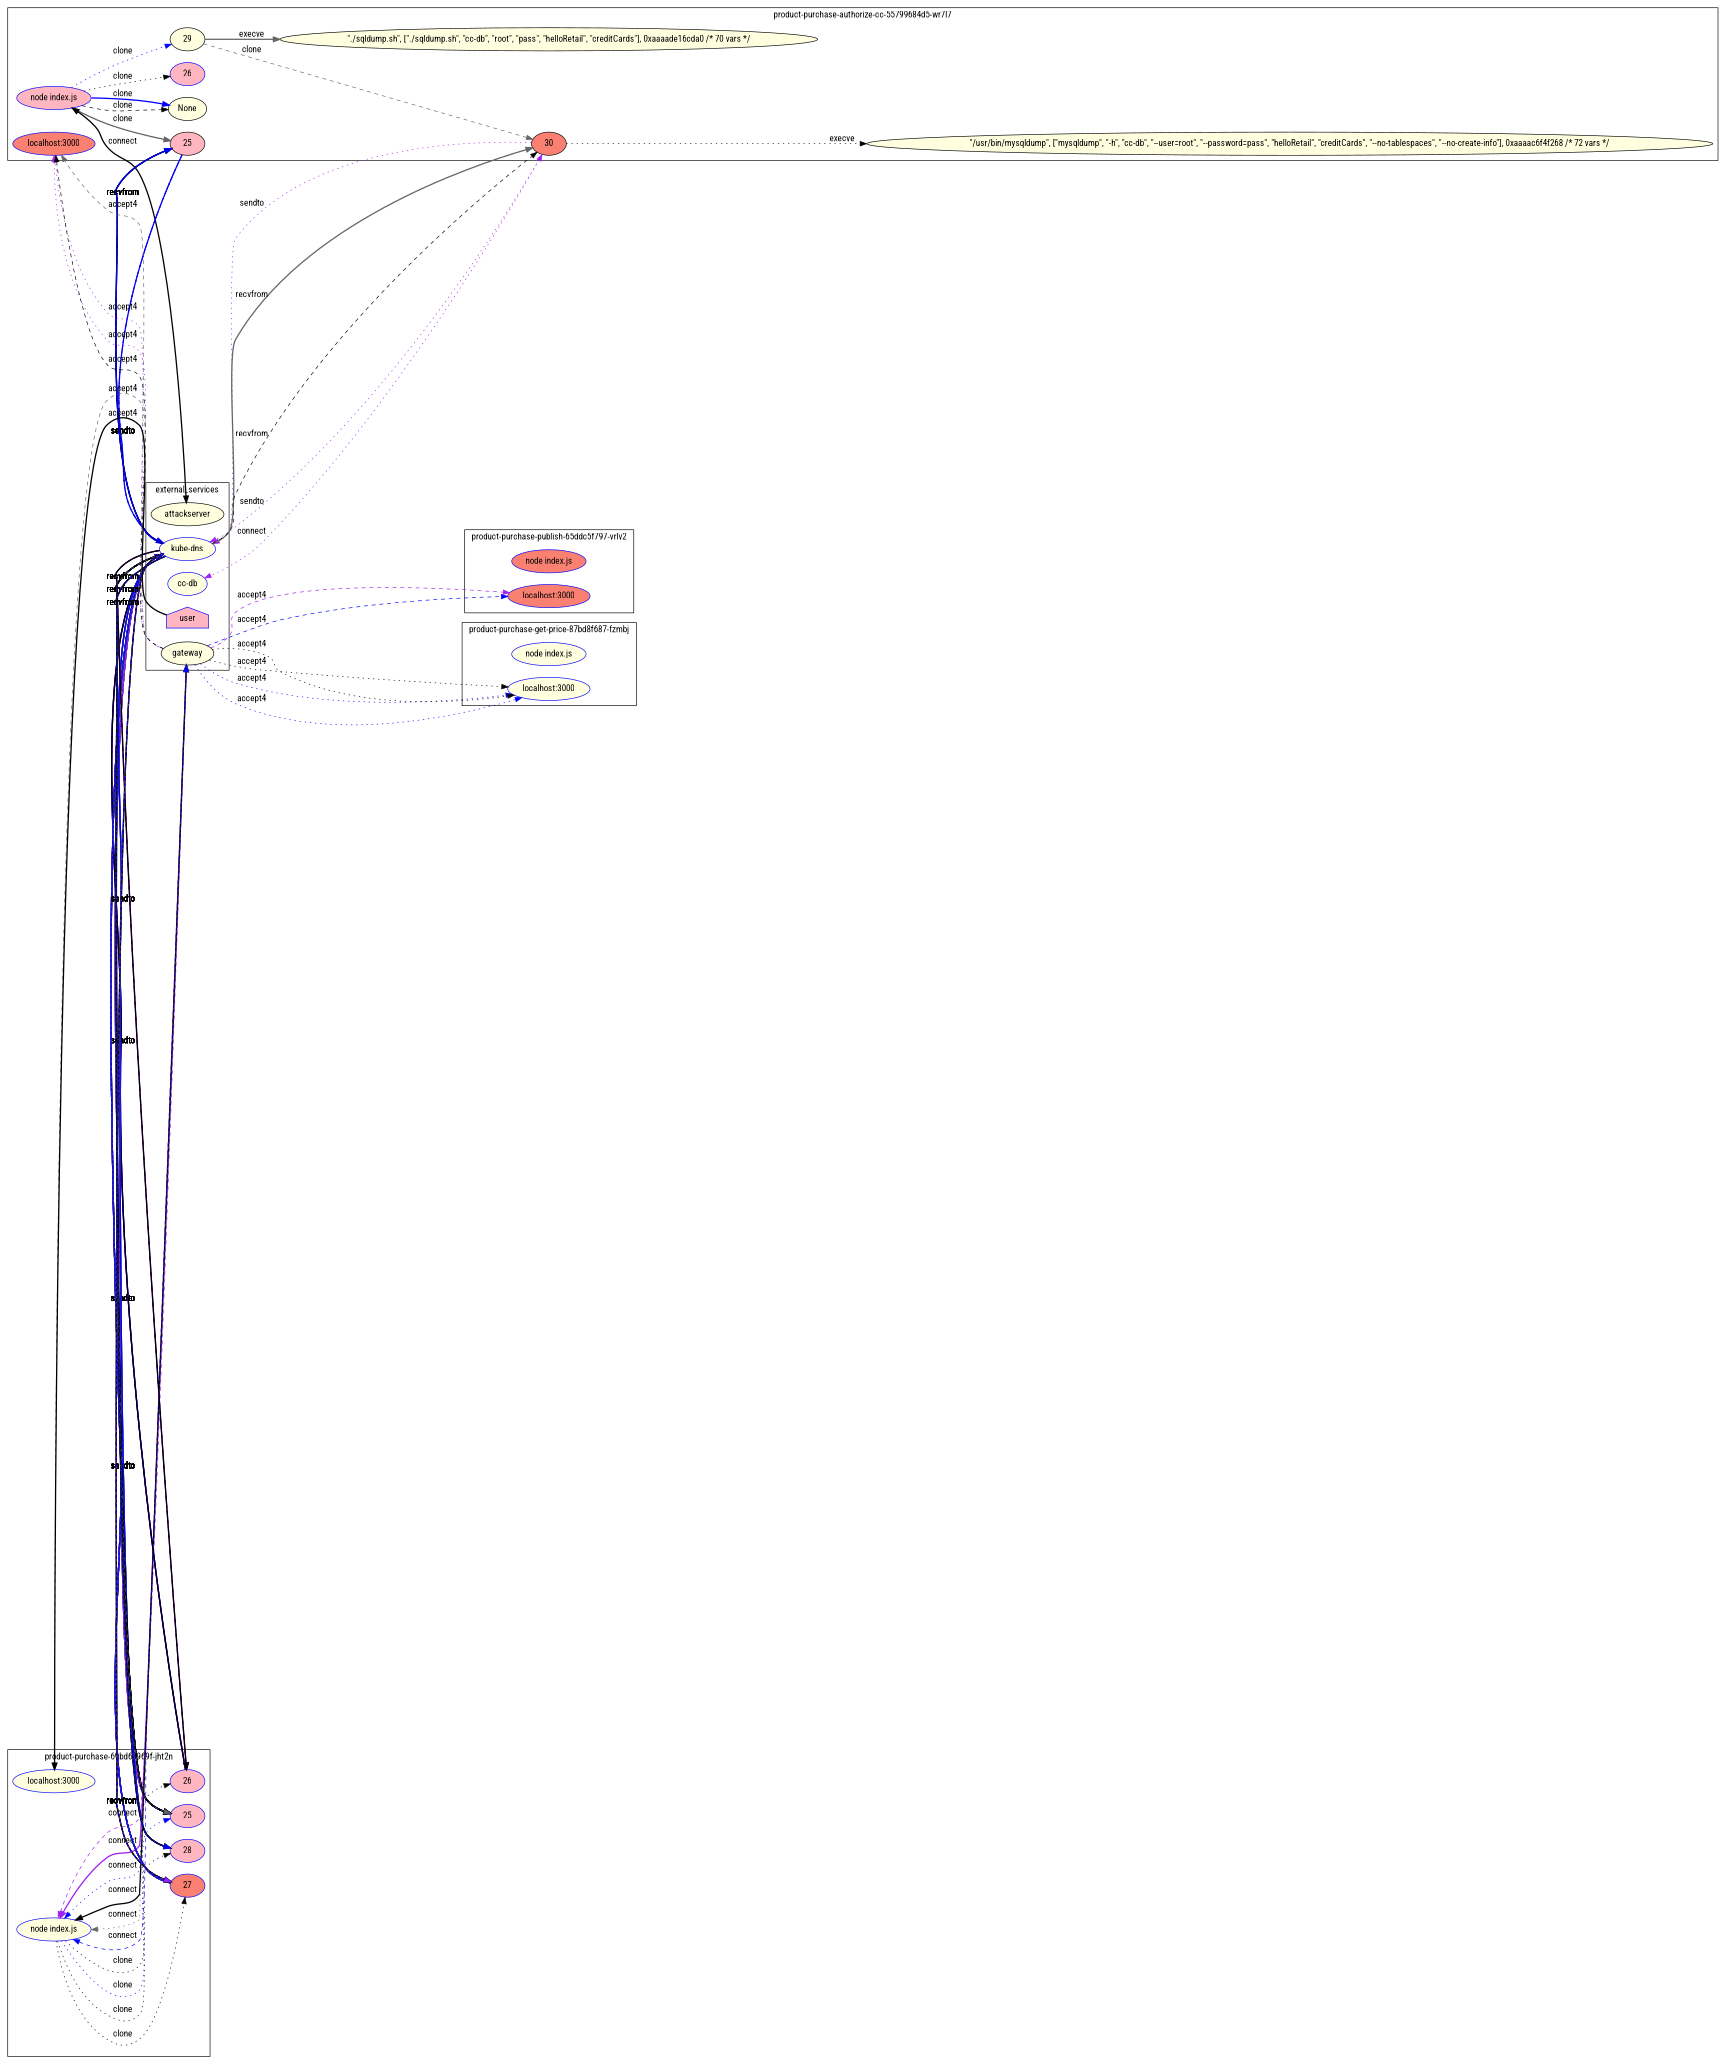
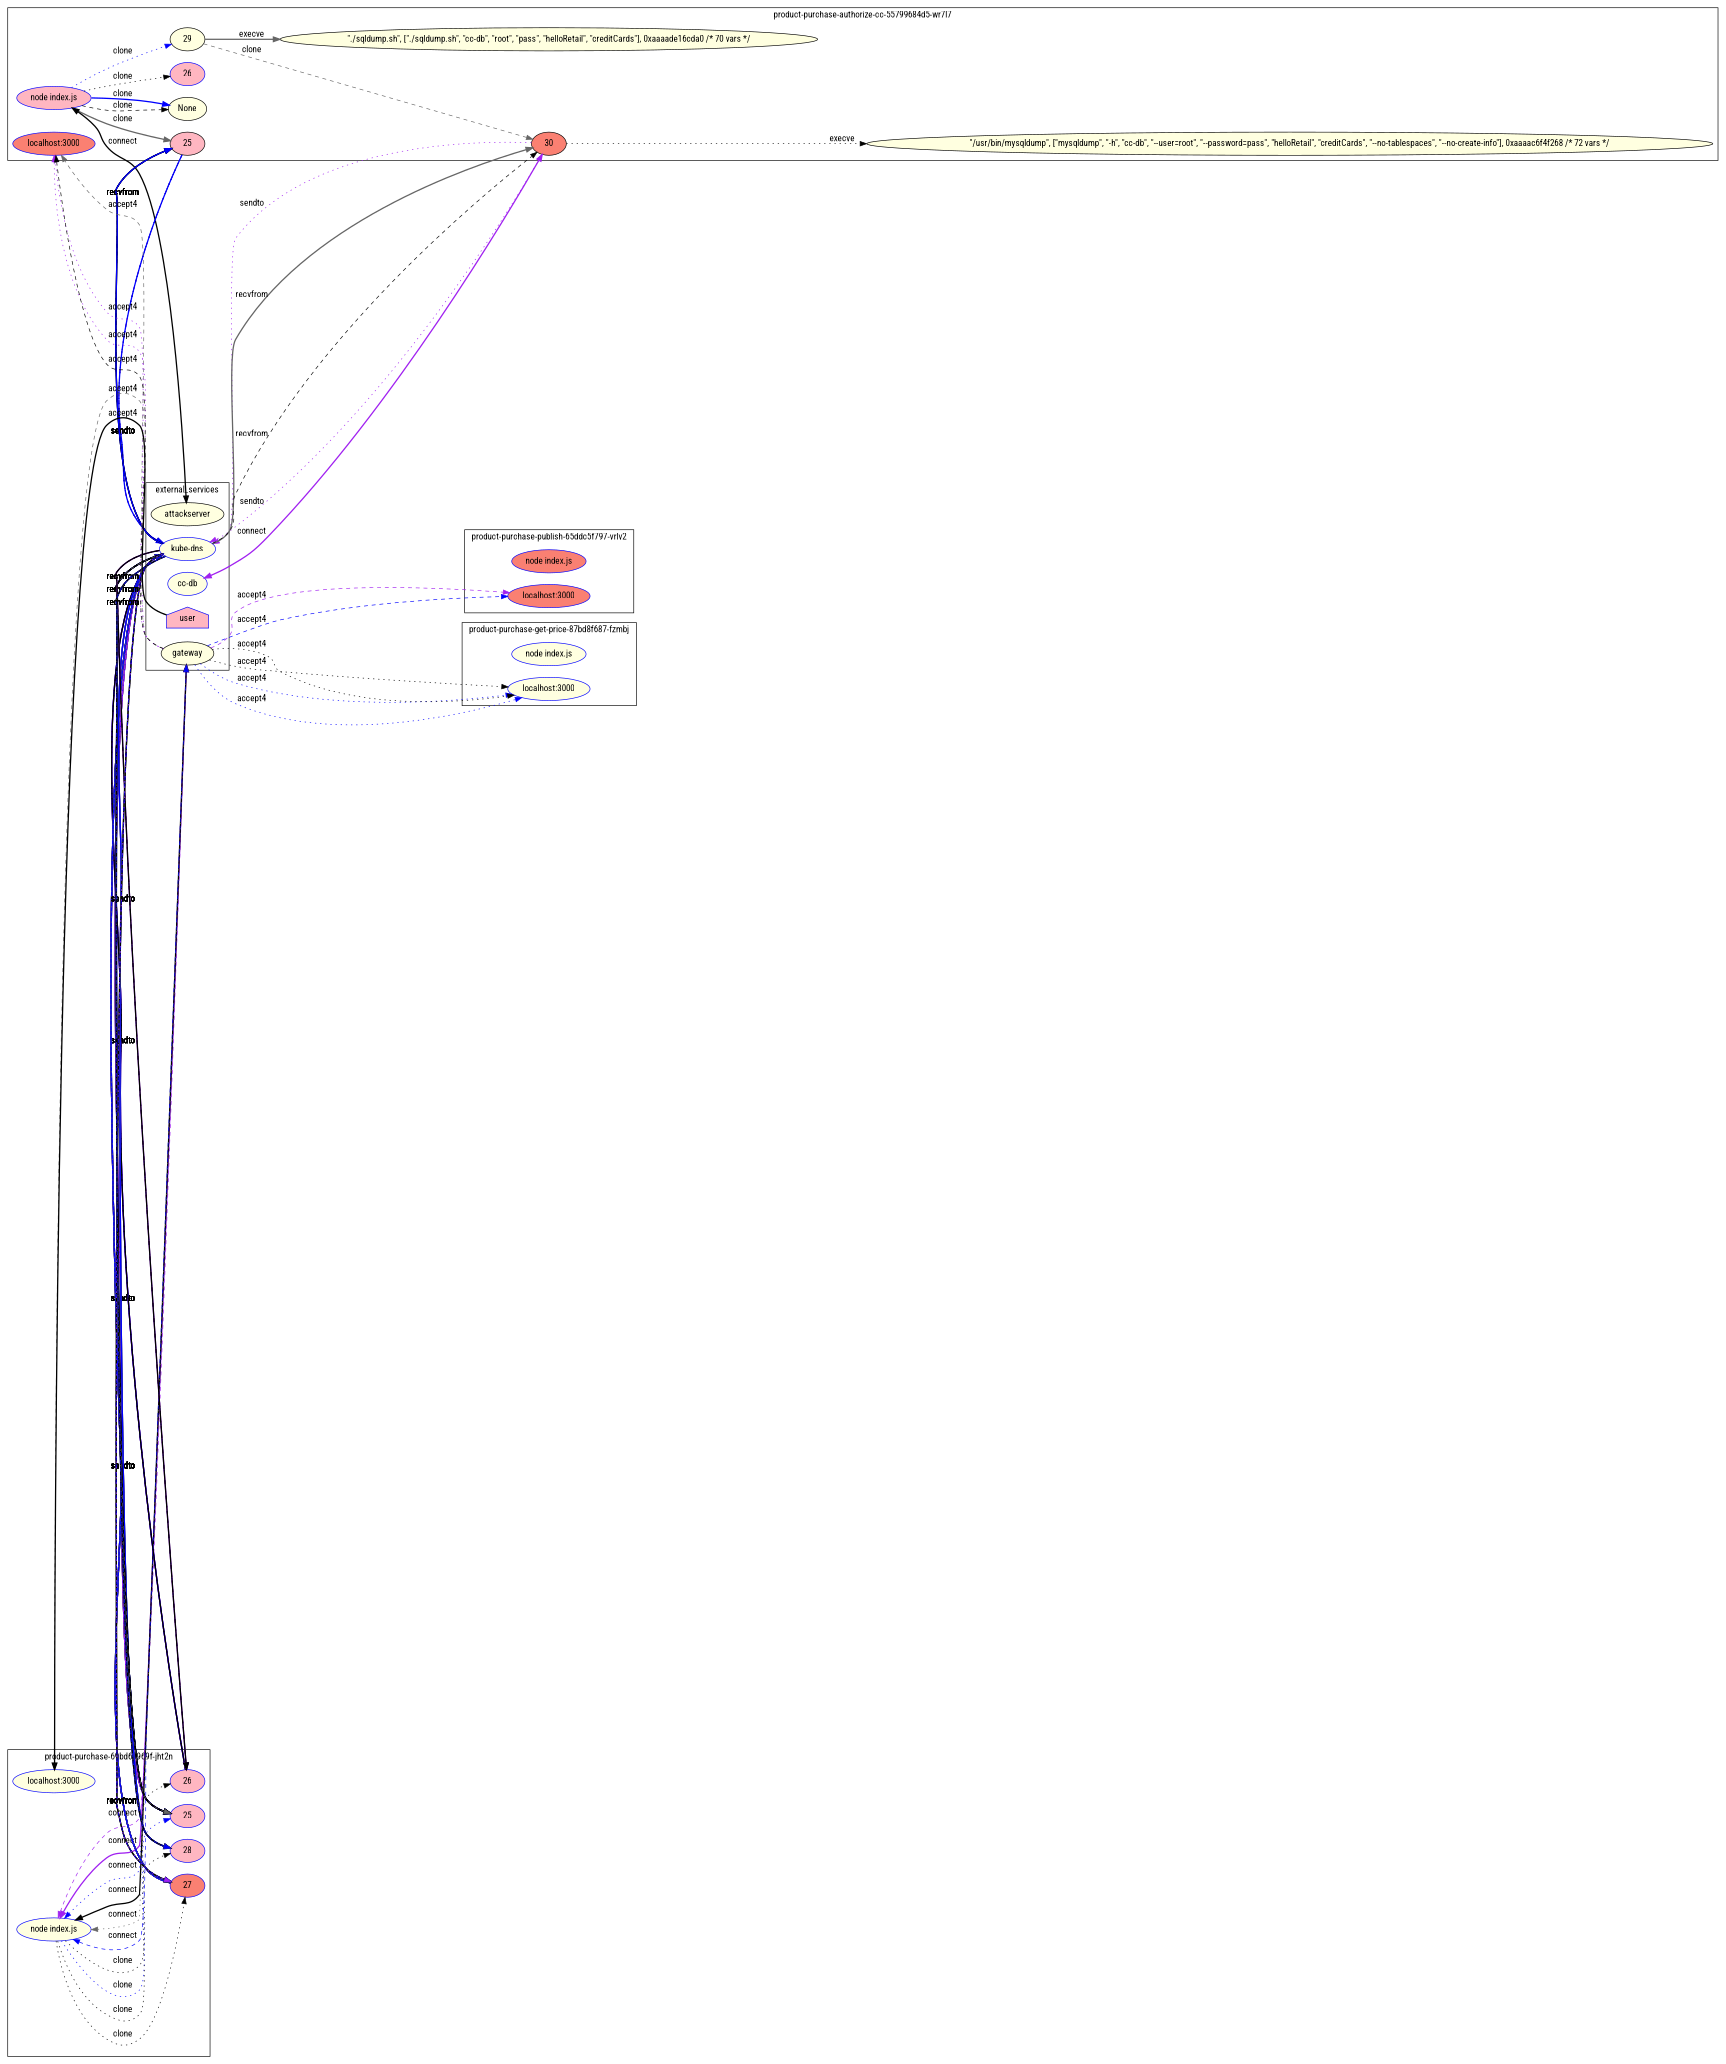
edge "30" -- "cc-db": style dotted -> bold
